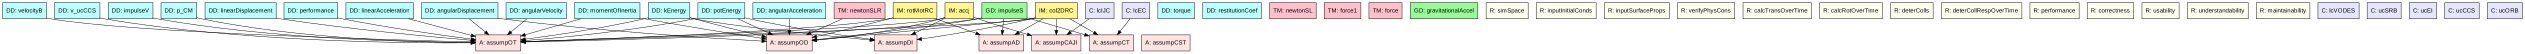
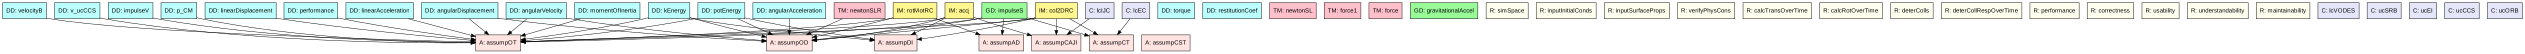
edge "IM: col2DRC" -> "A: assumpAD": removed
edge "DD: momentOfInertia" -> "A: assumpOD": now "DD: angularVelocity" -> "A: assumpOD"
